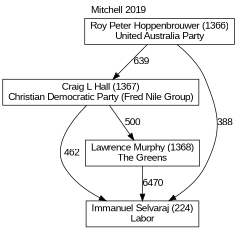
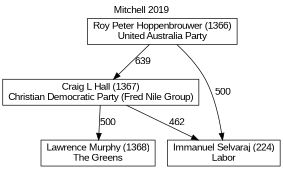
edge "Roy Peter Hoppenbrouwer (1366) United Australia Party" -> "Immanuel Selvaraj (224) Labor": label "388" -> "500"
edge "Lawrence Murphy (1368) The Greens" -> "Immanuel Selvaraj (224) Labor": removed, label "6470"
